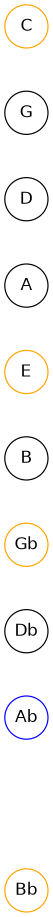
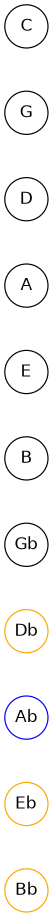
node "C": color orange -> black
node "E": color orange -> black
node "Gb": color orange -> black
node "Db": color black -> orange
node "Eb": added
